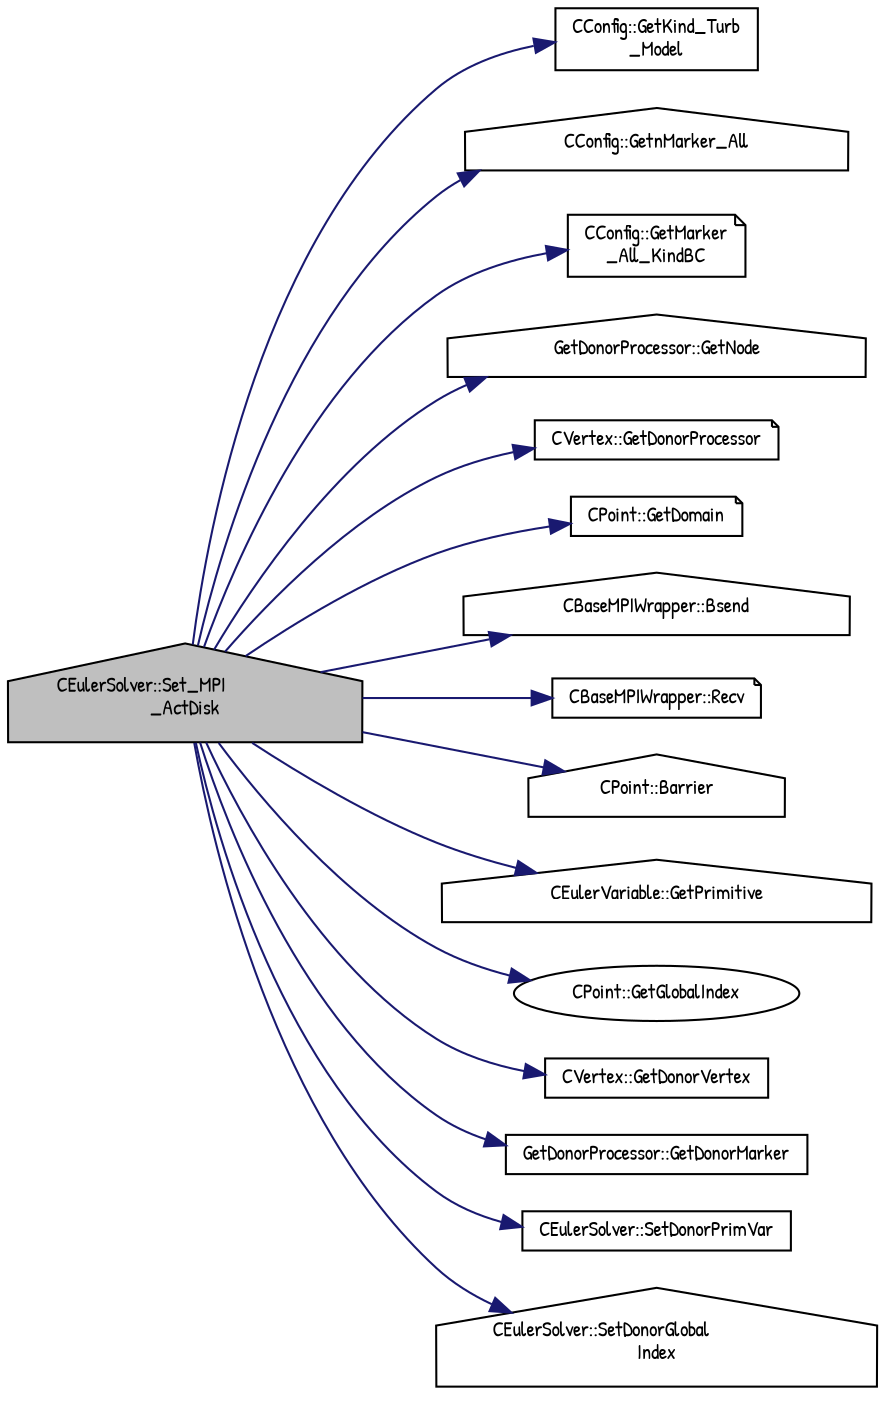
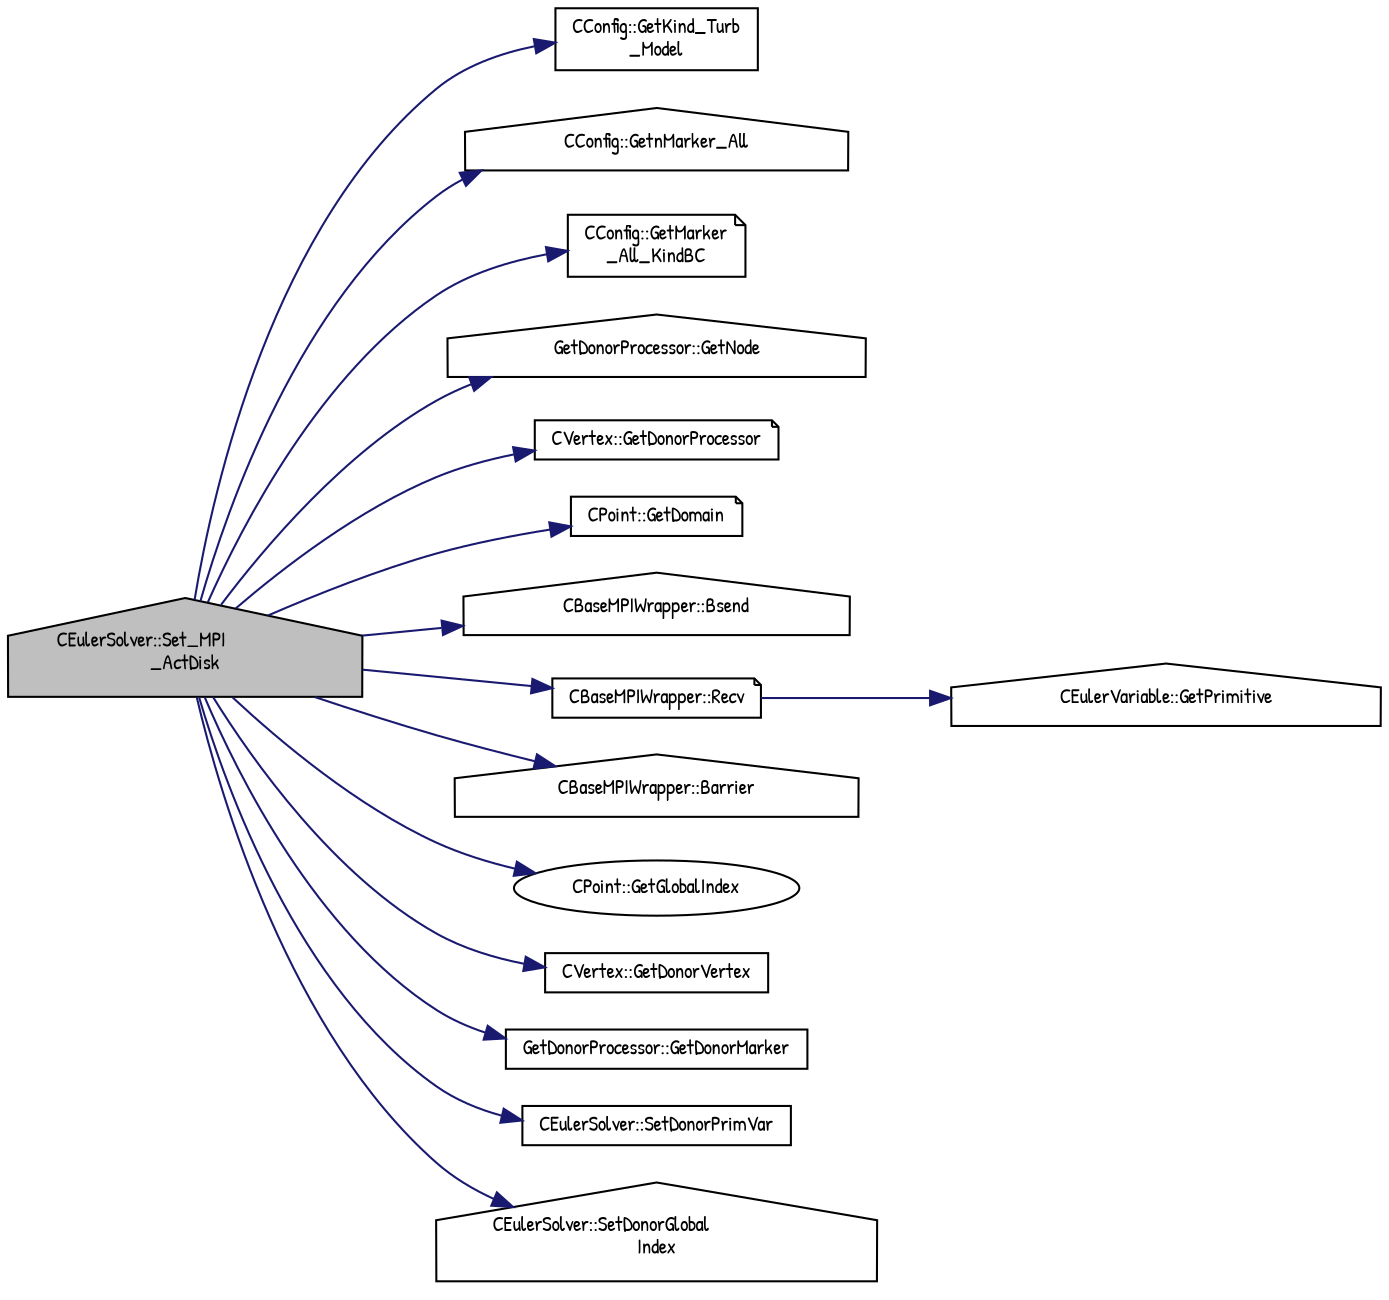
node "CPoint::Barrier": label "CPoint::Barrier" -> "CBaseMPIWrapper::Barrier"
edge "CEulerSolver::Set_MPI _ActDisk" -> "CEulerVariable::GetPrimitive": now "CBaseMPIWrapper::Recv" -> "CEulerVariable::GetPrimitive"
